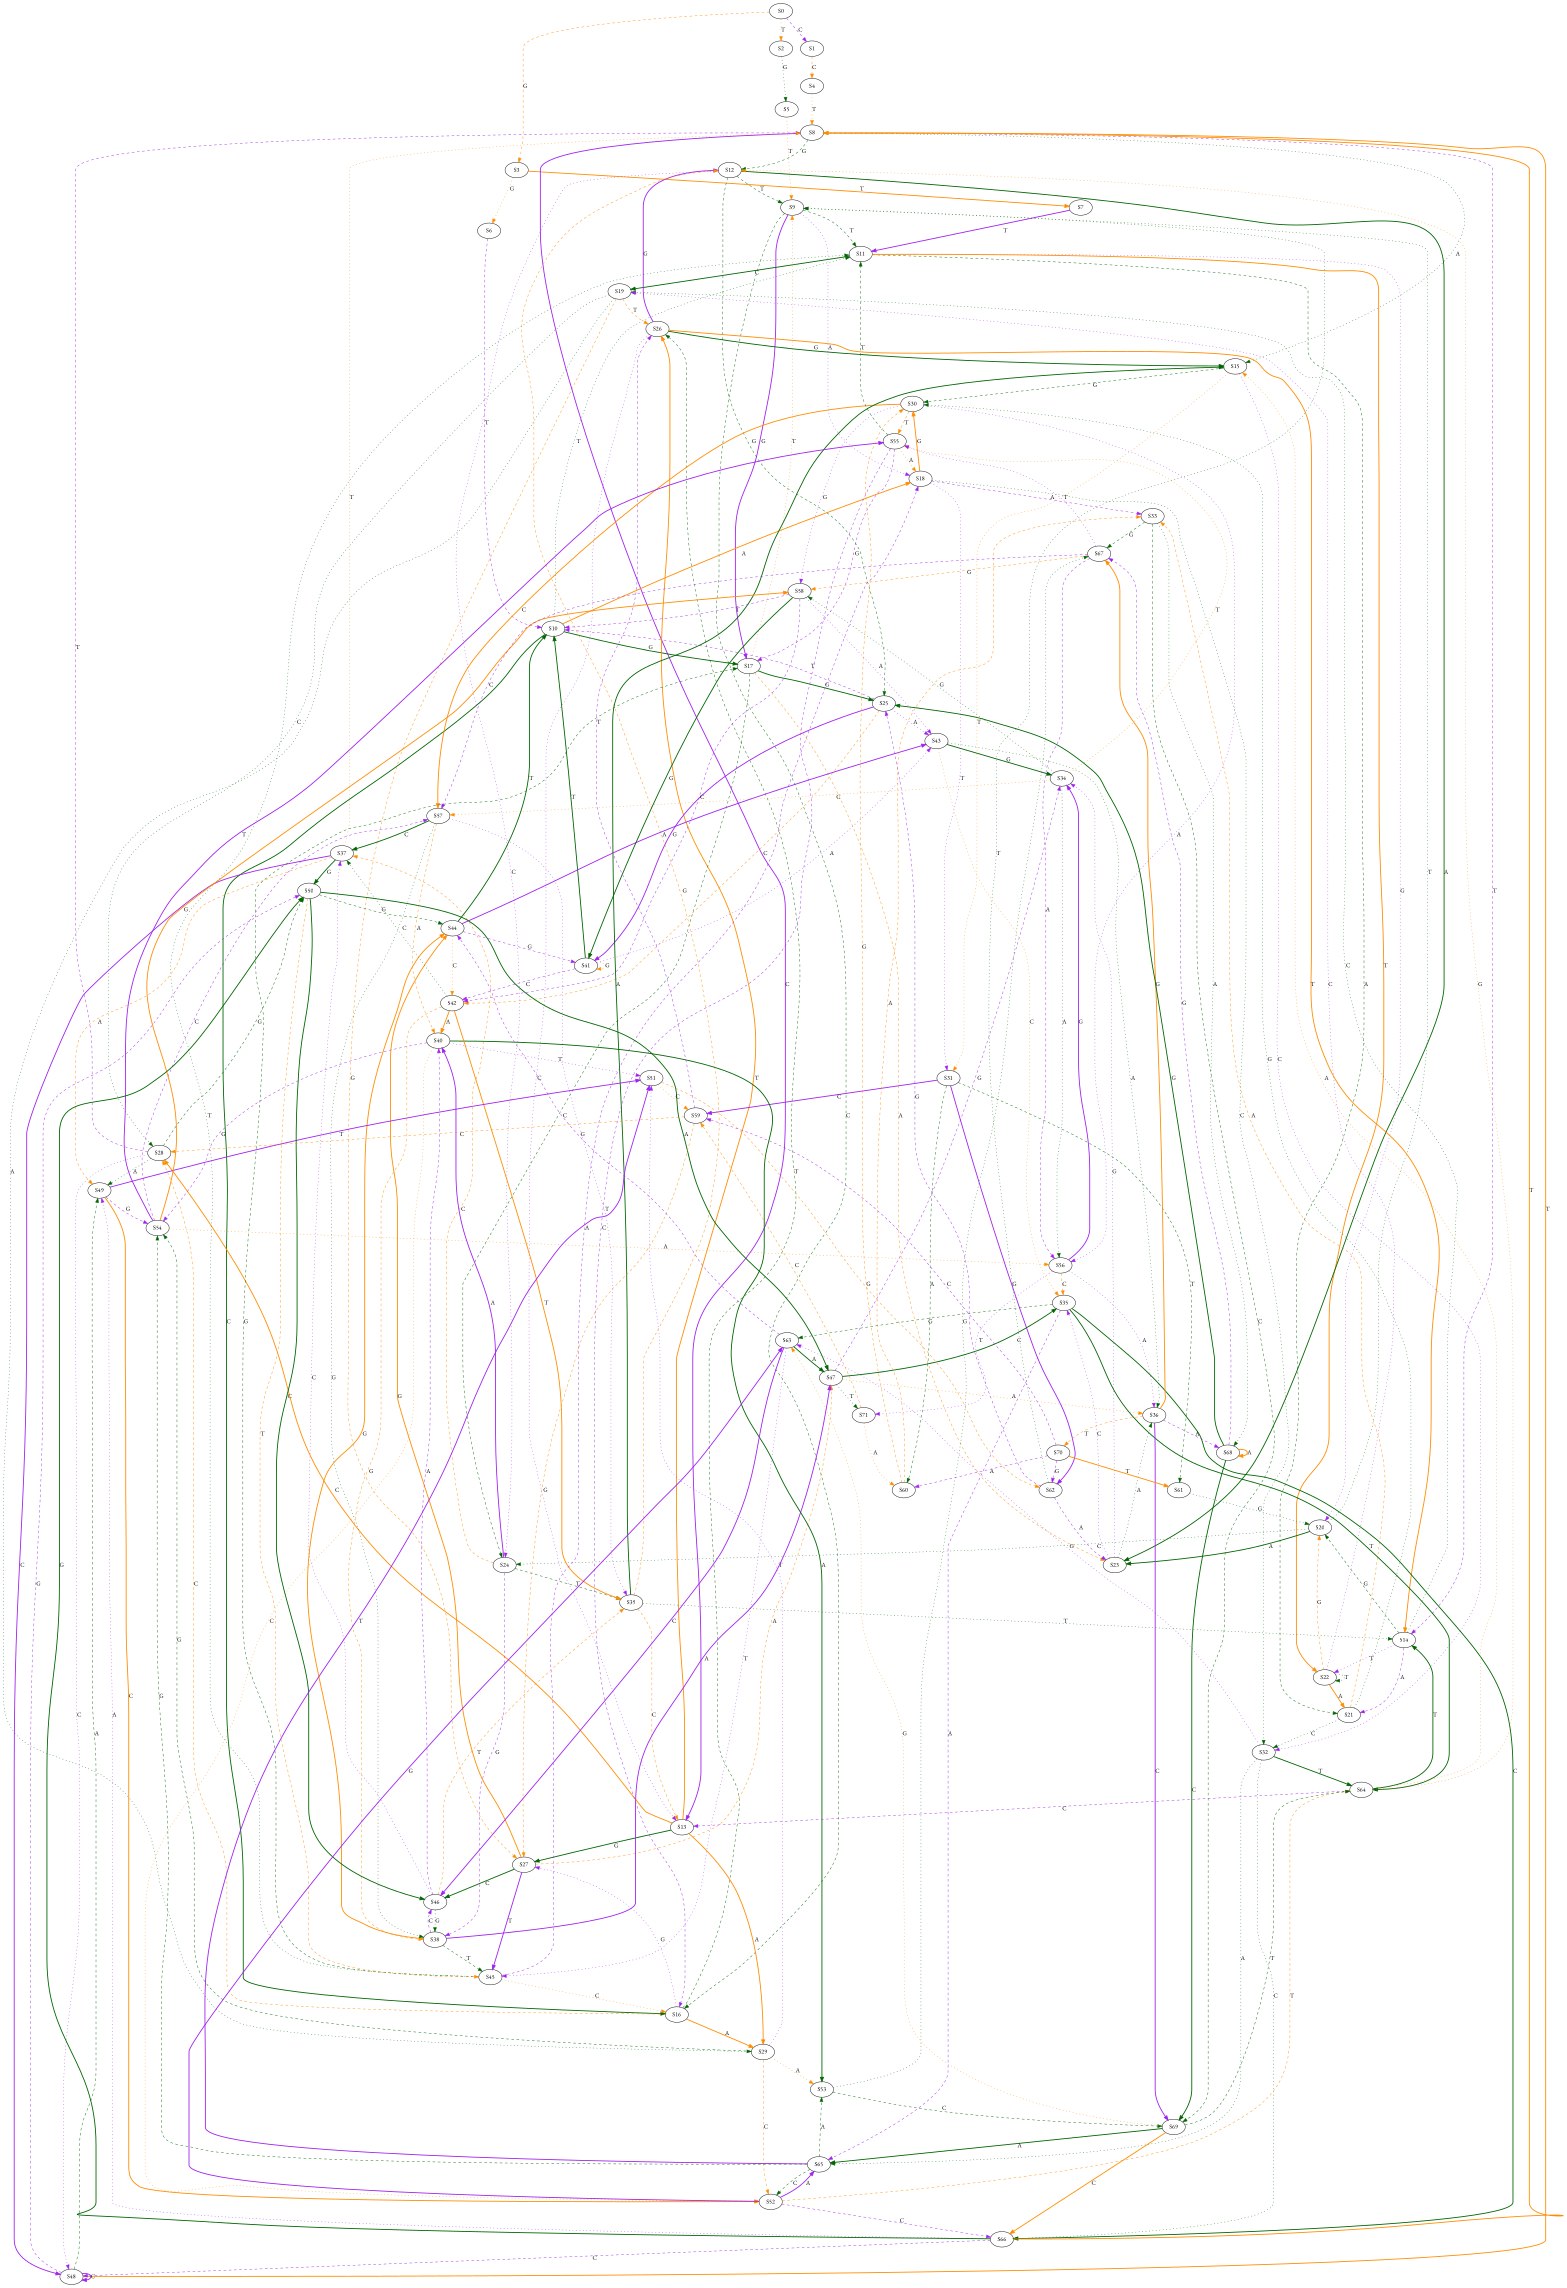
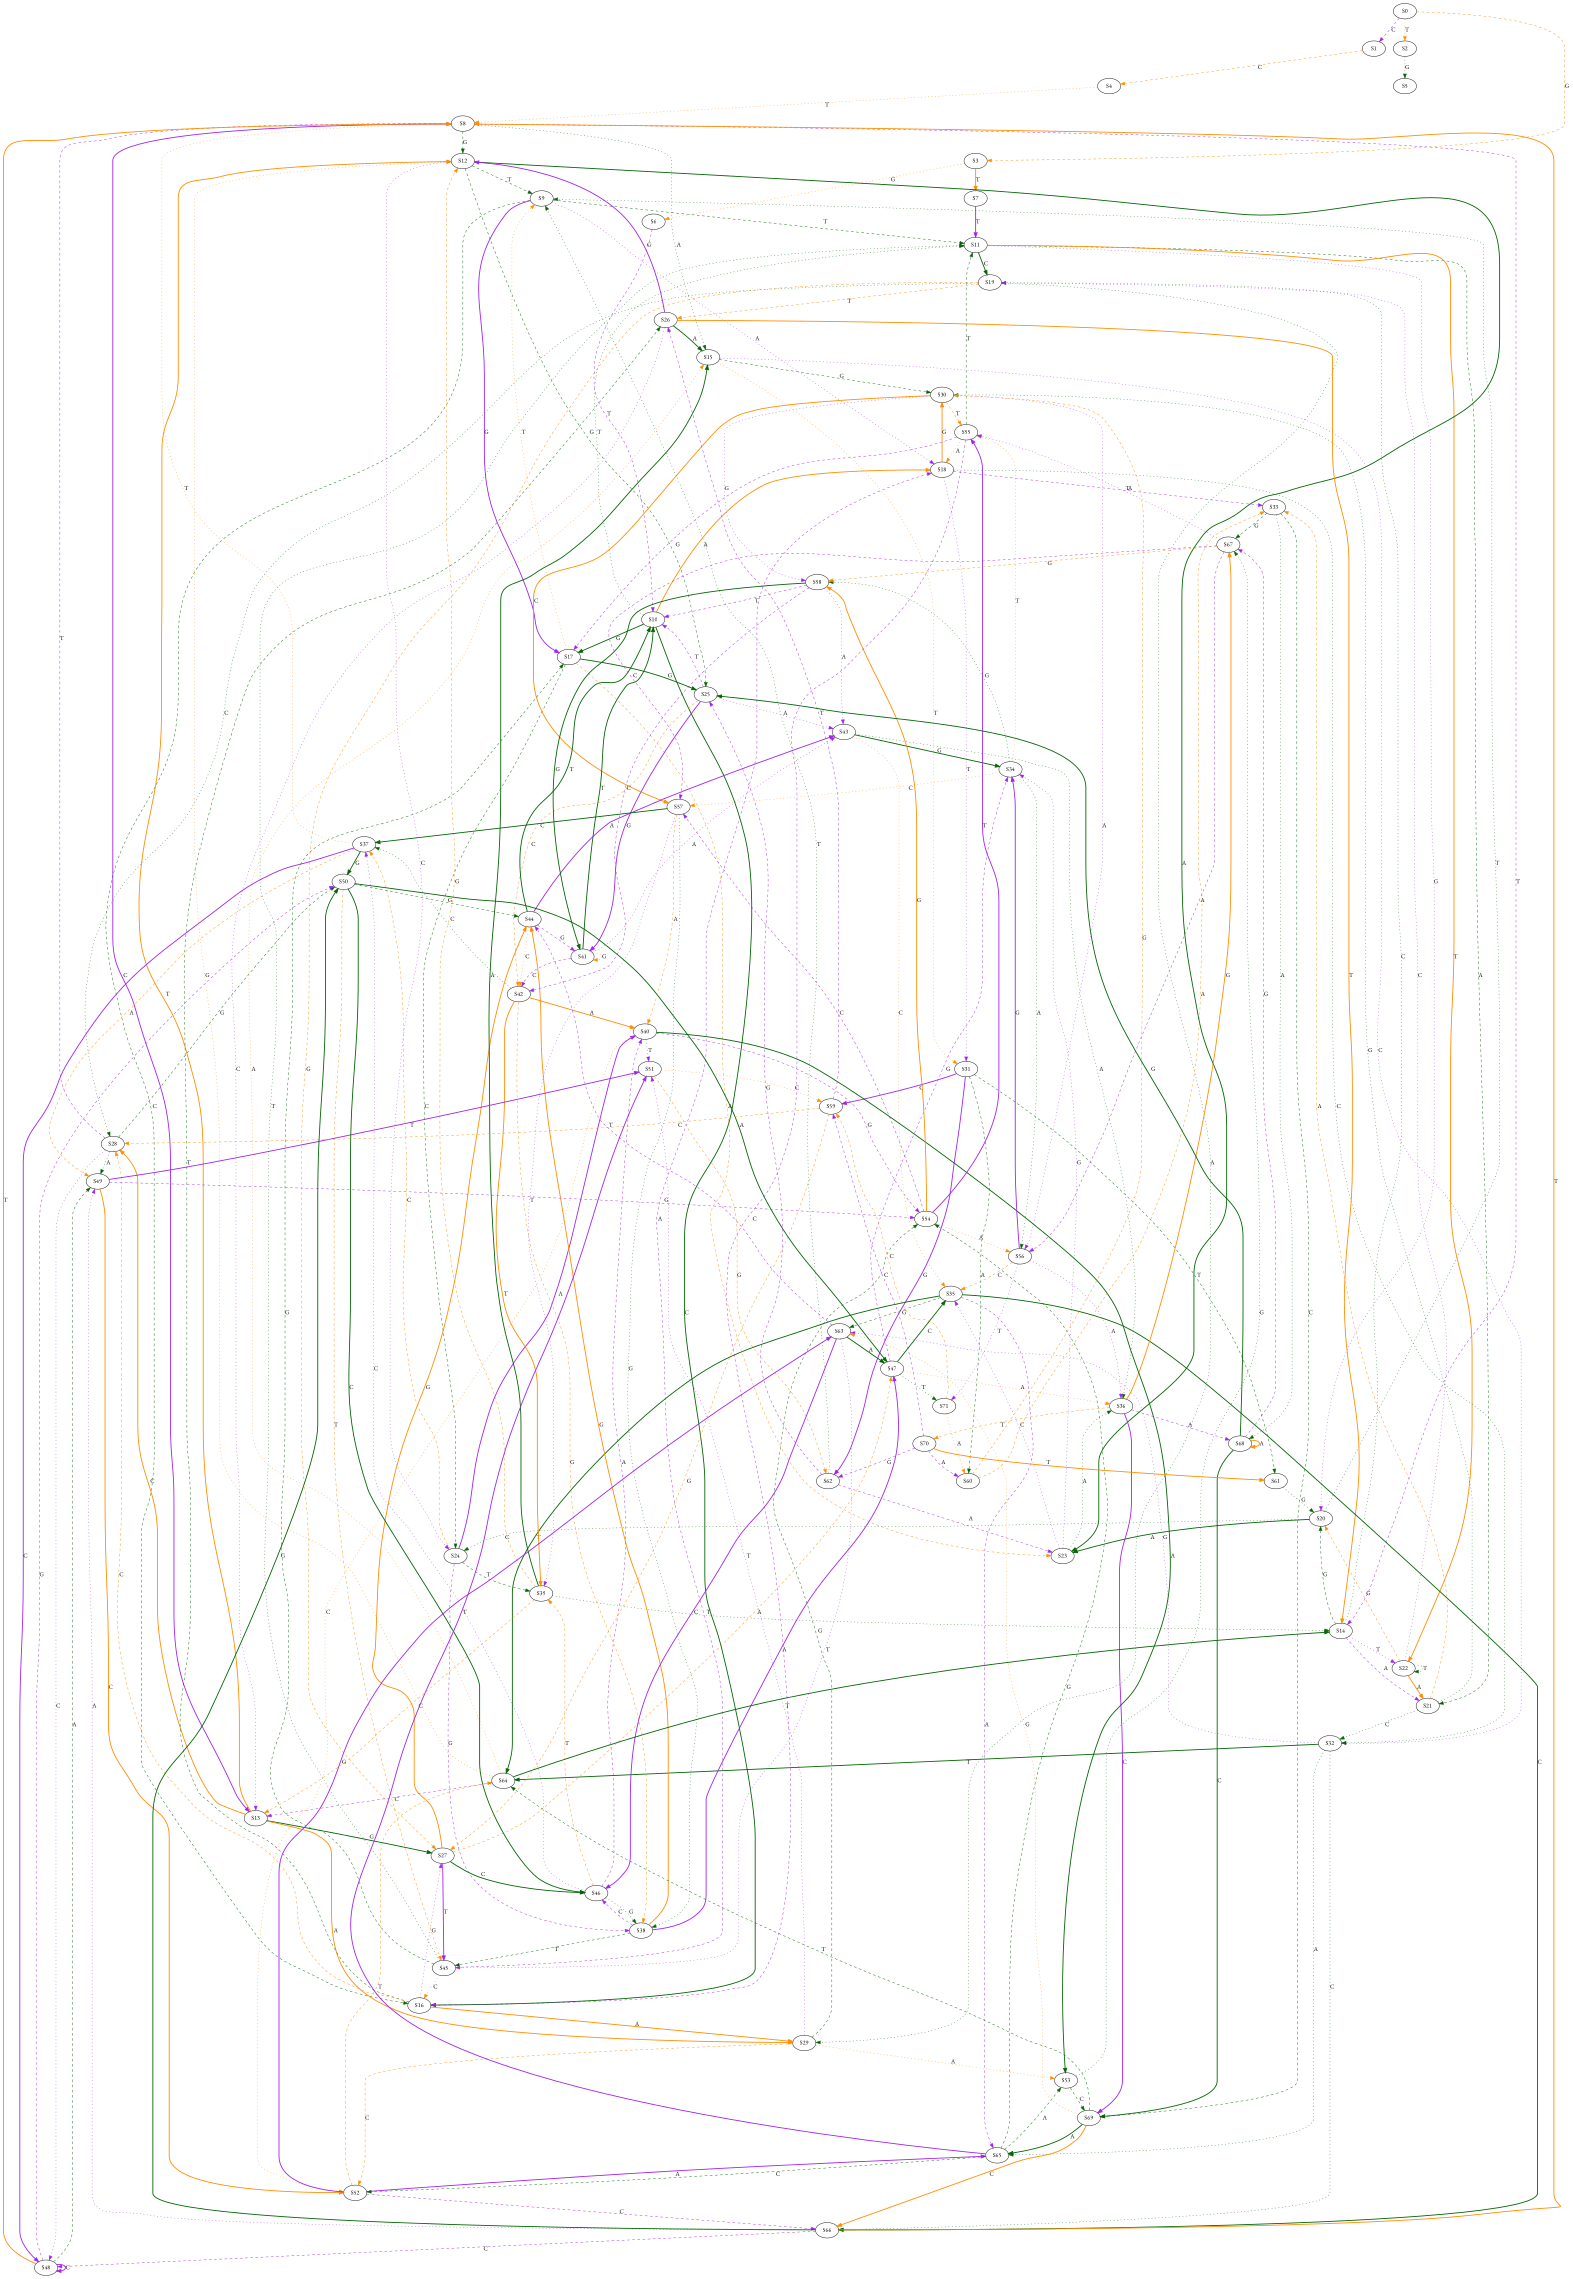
edge "S5" -> "S9": removed, label "T"
edge "S26" -> "S15": label "G" -> "A"
edge "S13" -> "S26": now "S13" -> "S12"
edge "S63" -> "S44": label "G" -> "T"
